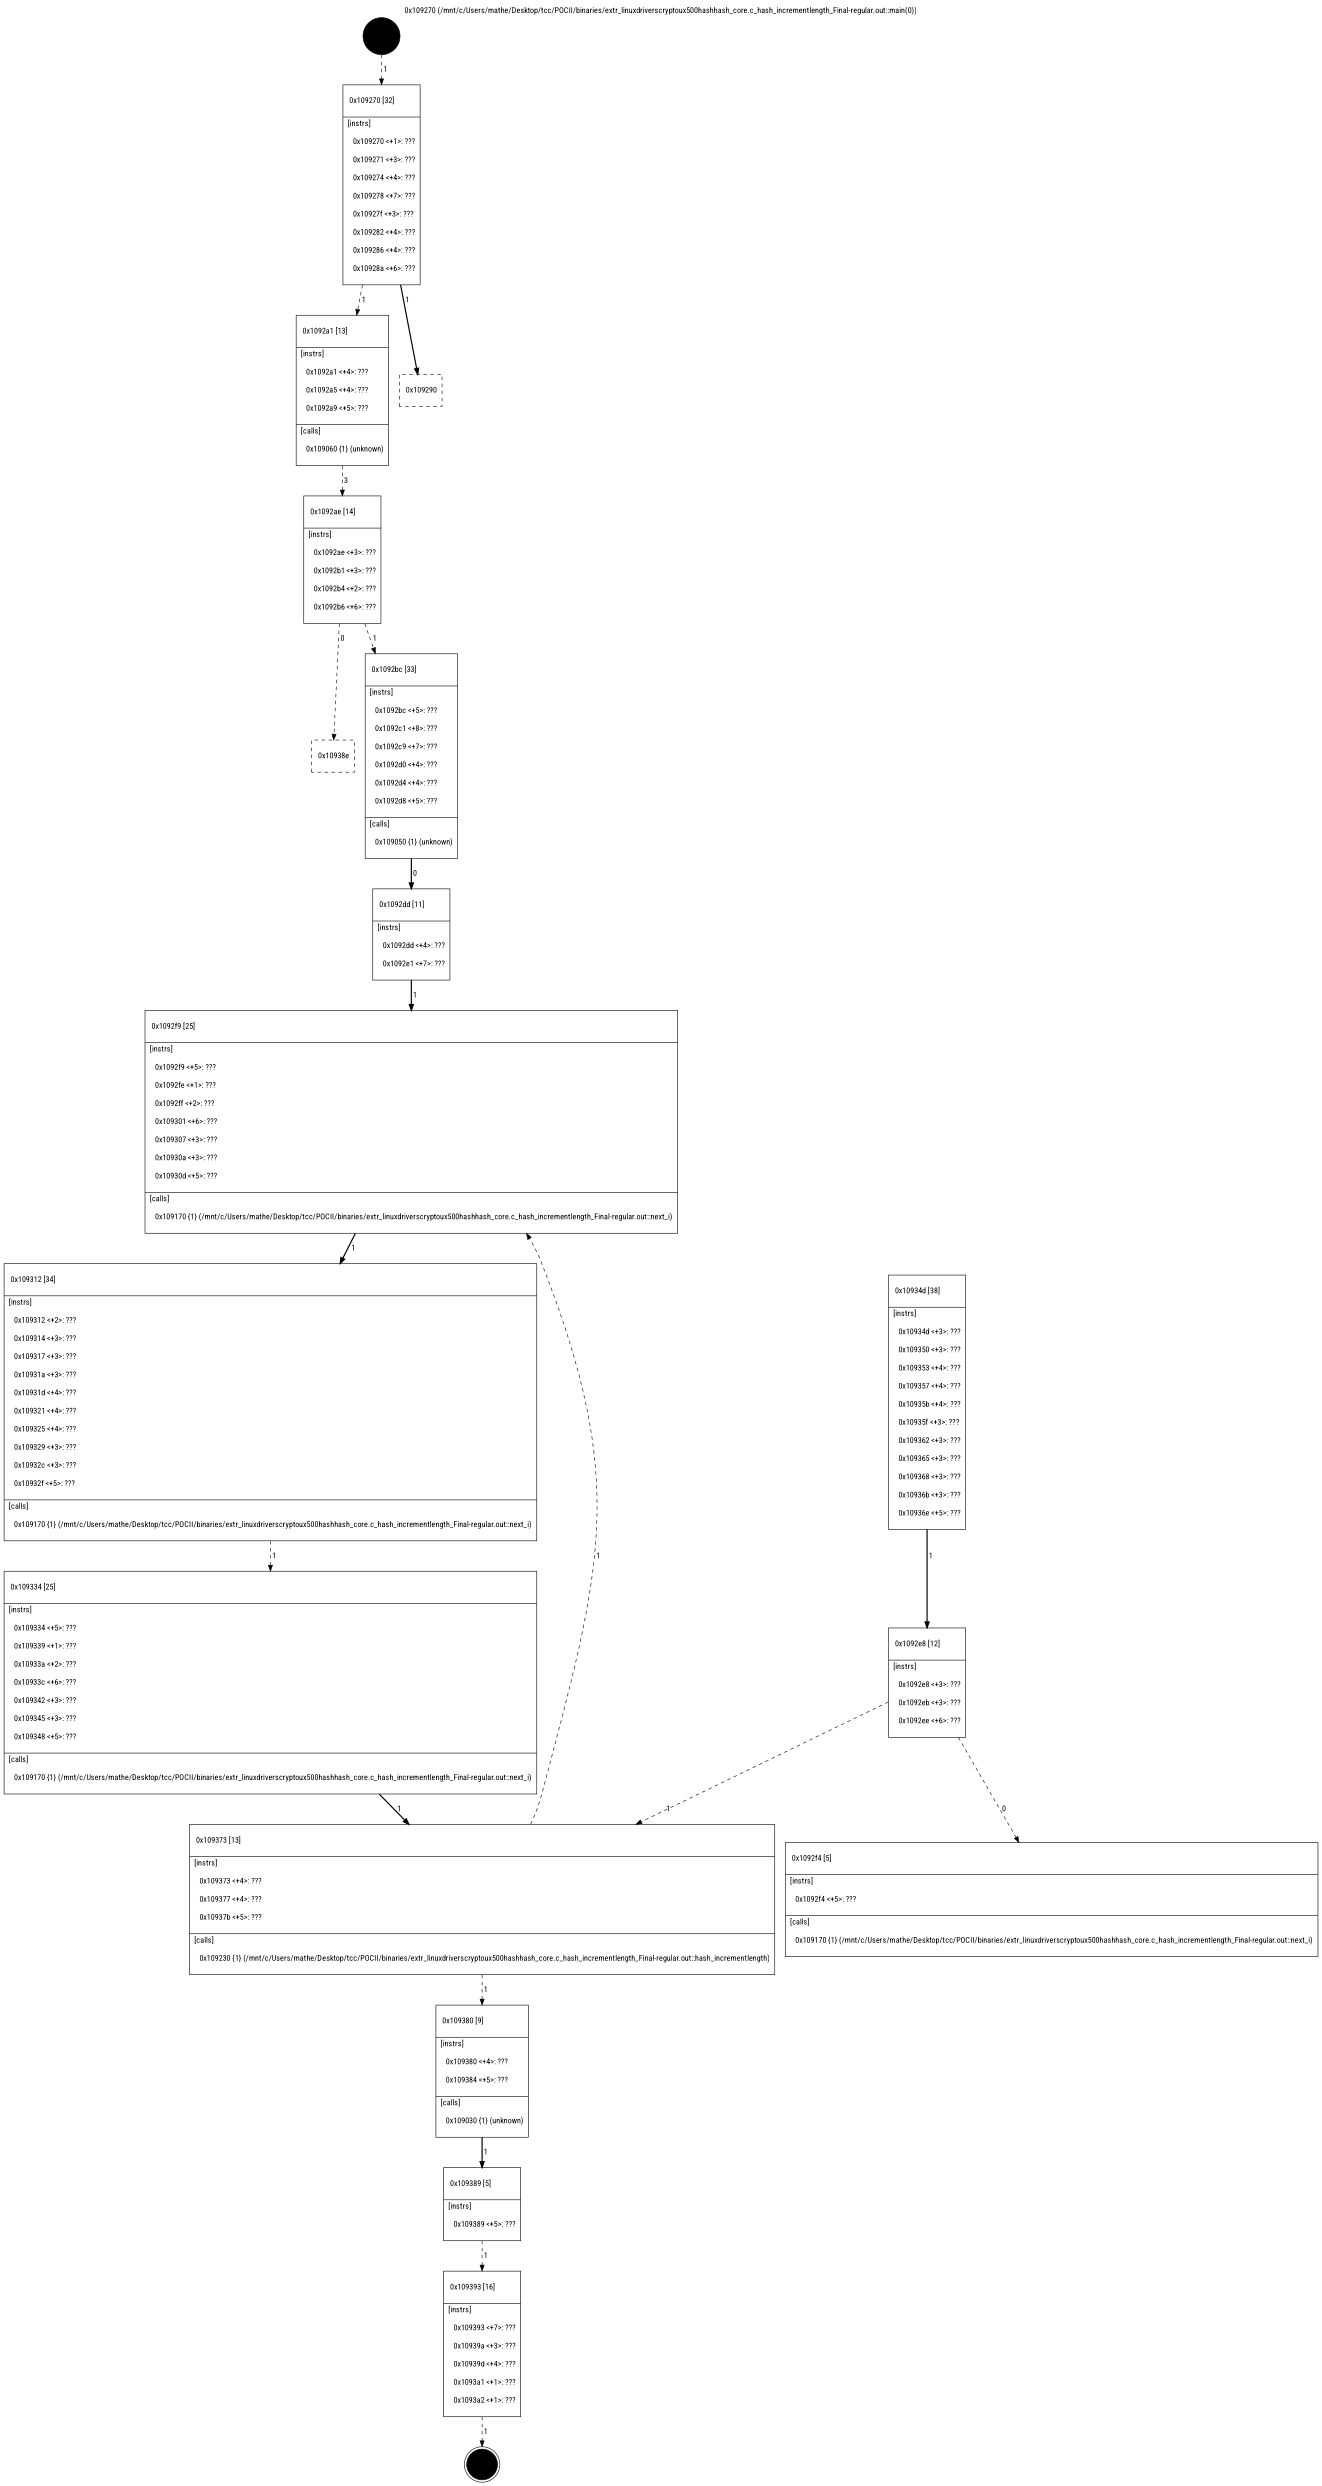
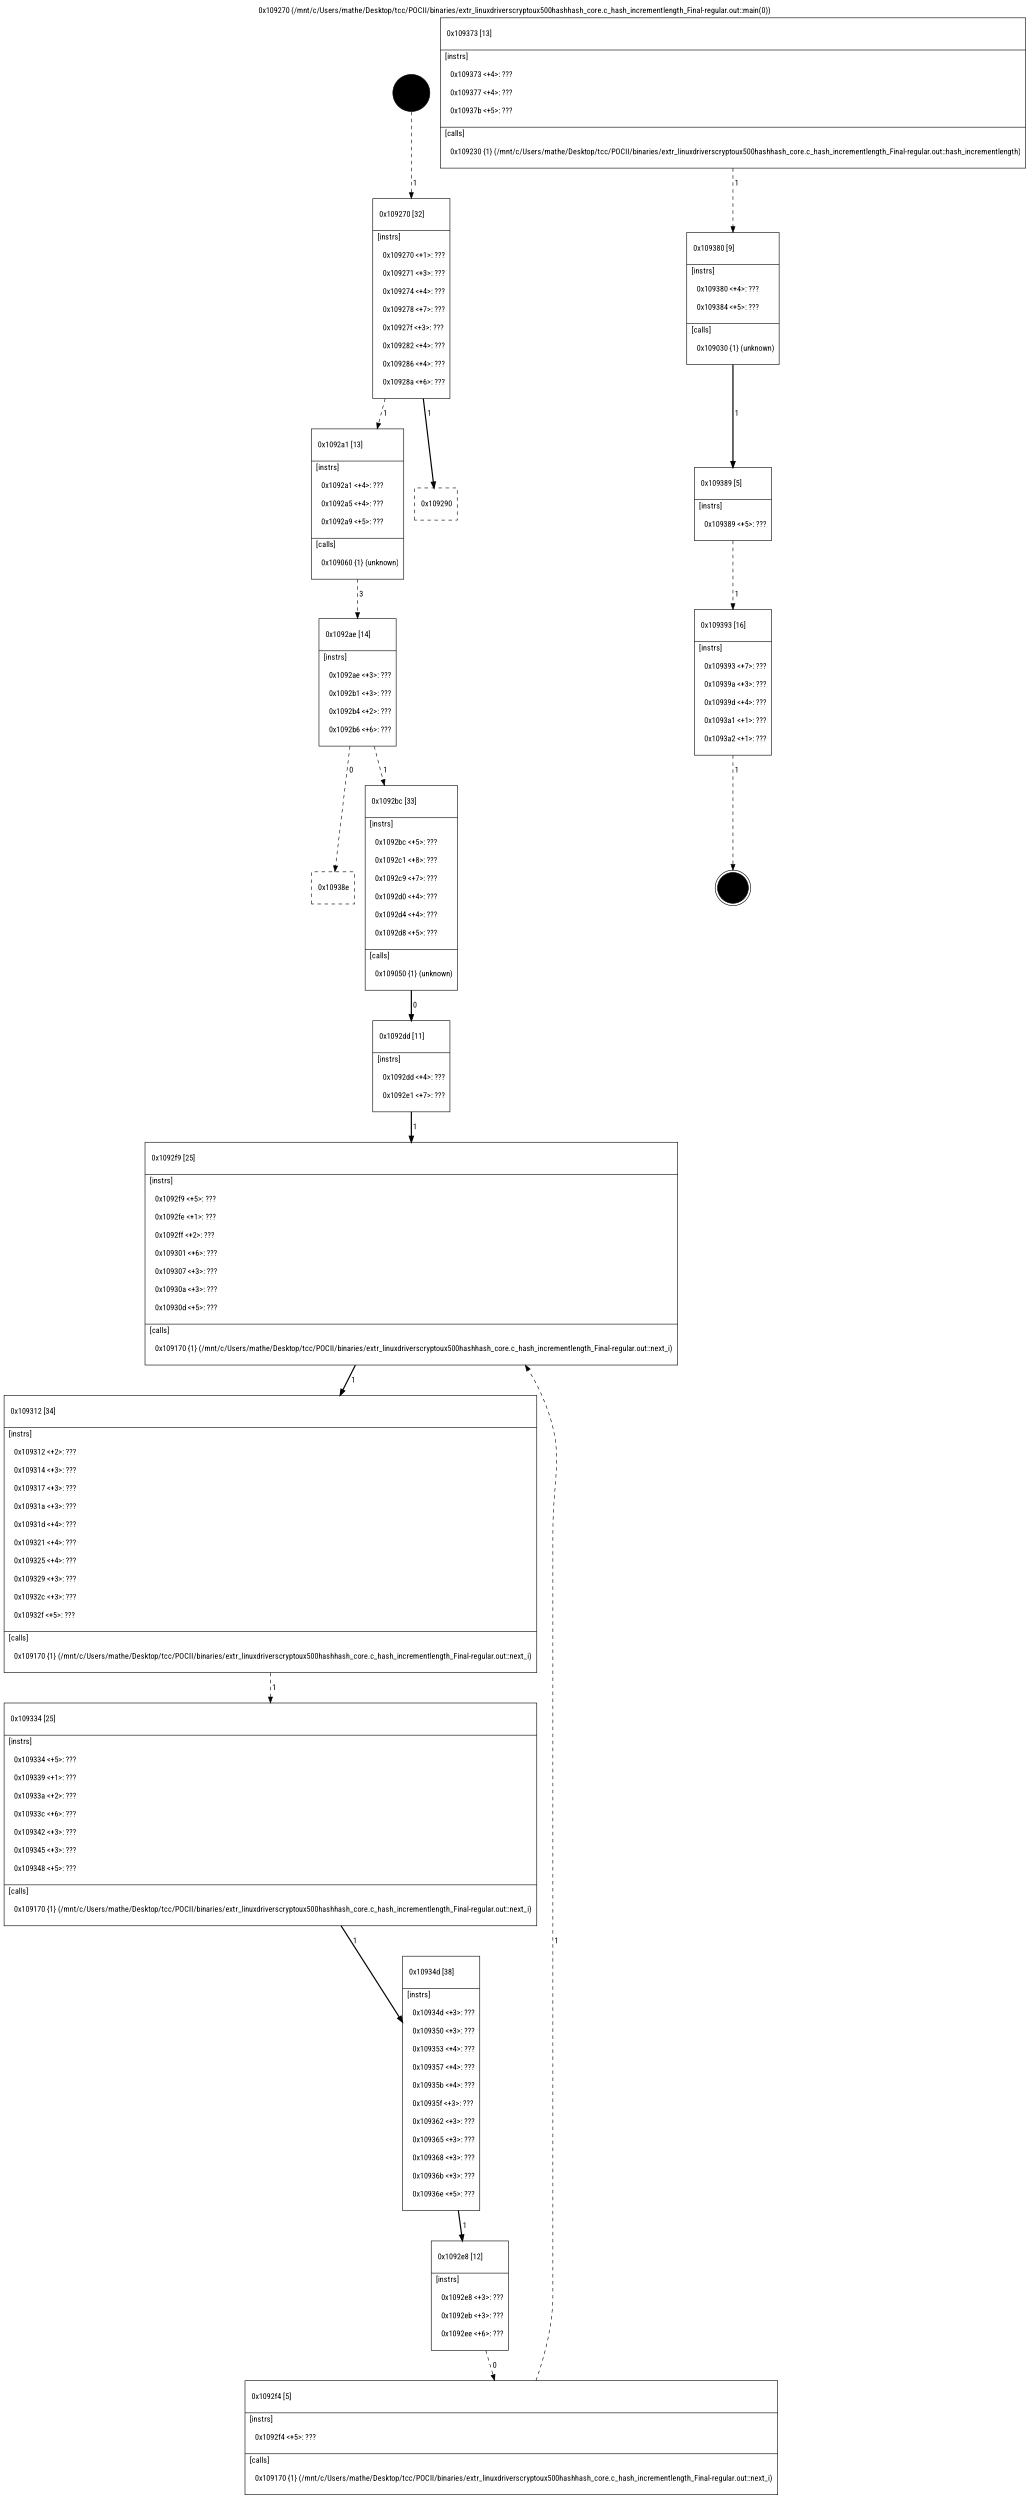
edge "0x109373 [13]" -> "0x1092f9 [25]": now "0x1092f4 [5]" -> "0x1092f9 [25]"
edge "0x1092e8 [12]" -> "0x109373 [13]": removed, label "1"
edge "0x109334 [25]" -> "0x109373 [13]": now "0x109334 [25]" -> "0x10934d [38]"
